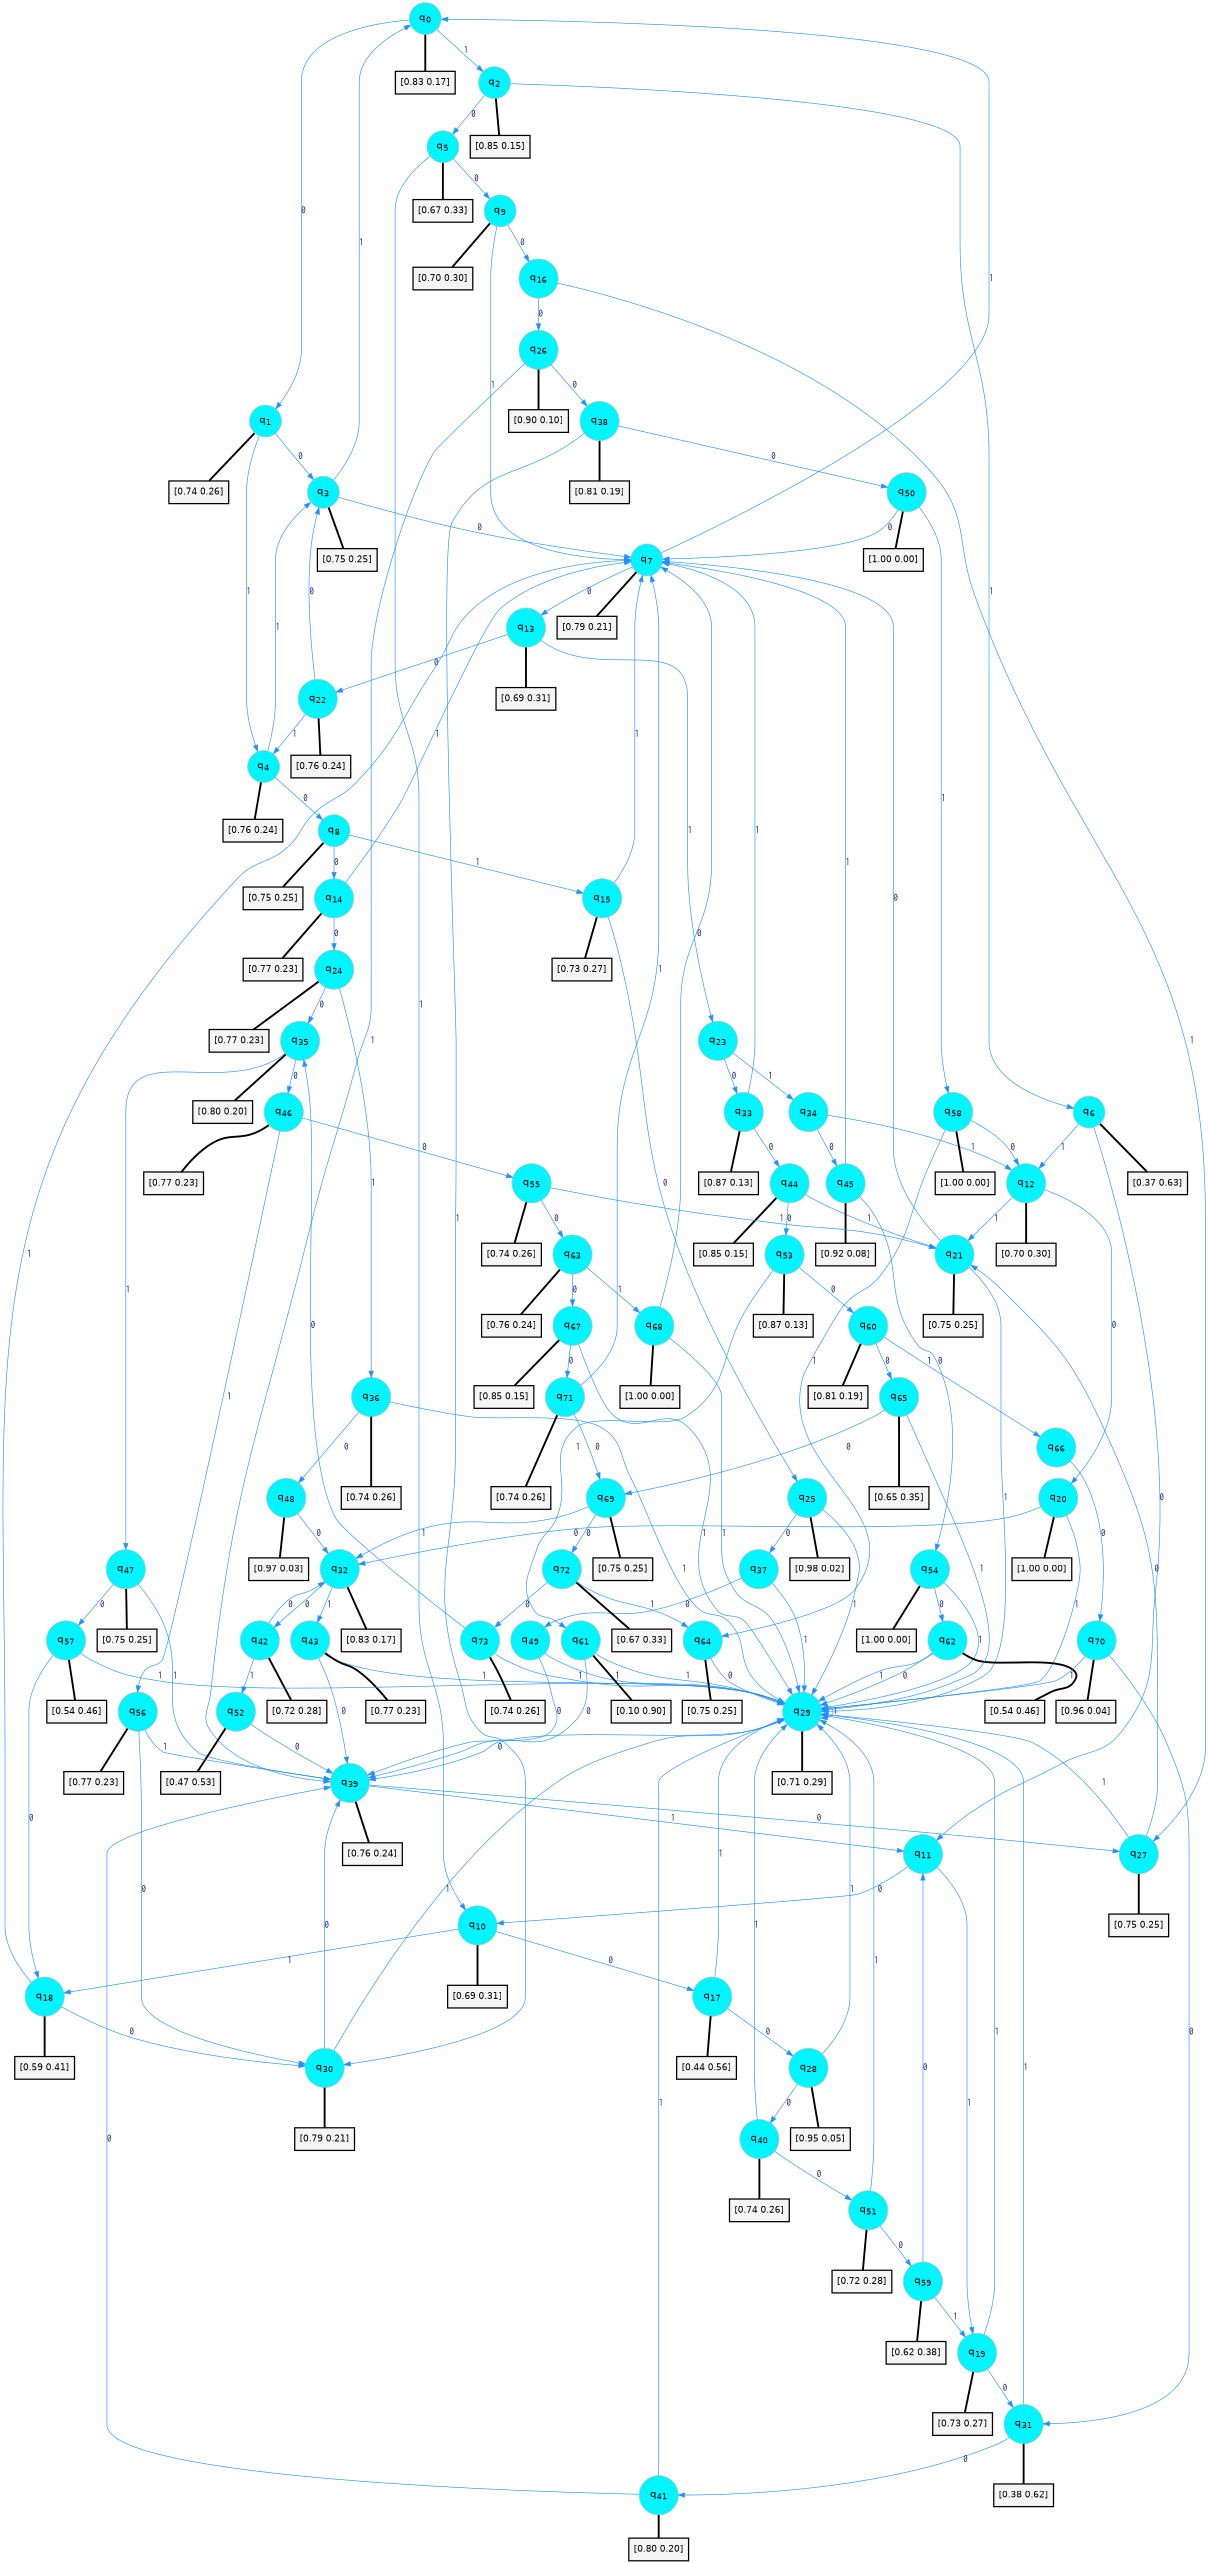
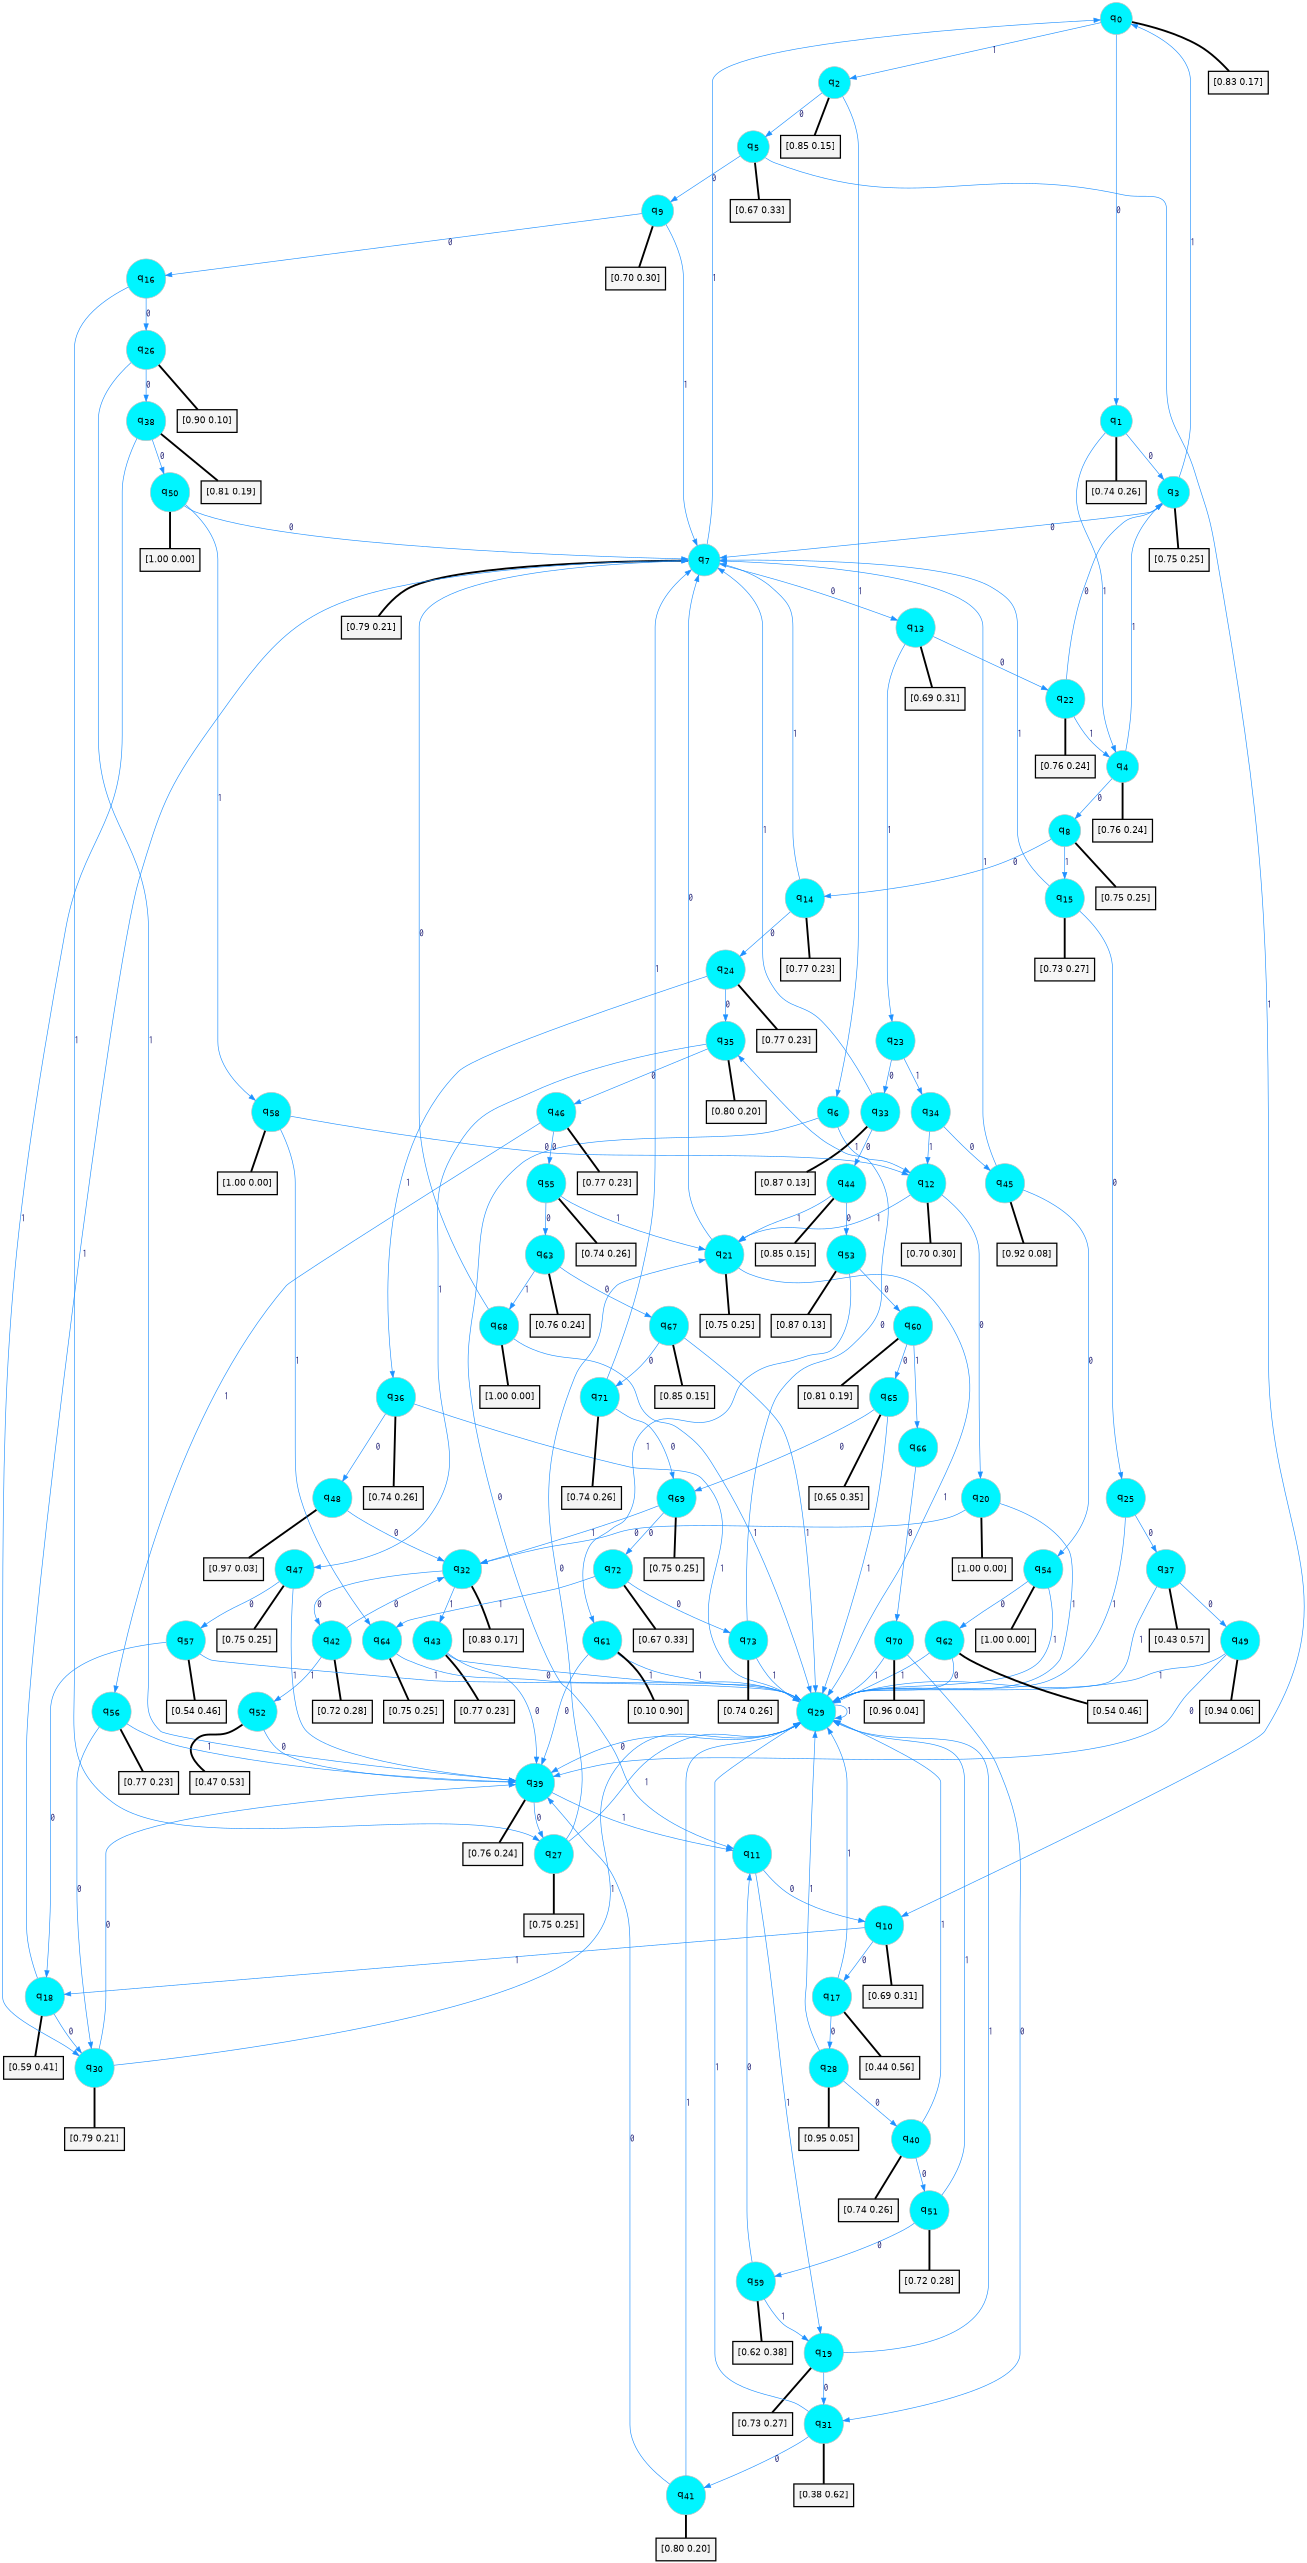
node "[0.37 0.63]": removed
node "[0.98 0.02]": removed
node "[0.43 0.57]": added
node "[0.94 0.06]": added
node "[0.71 0.29]": removed
